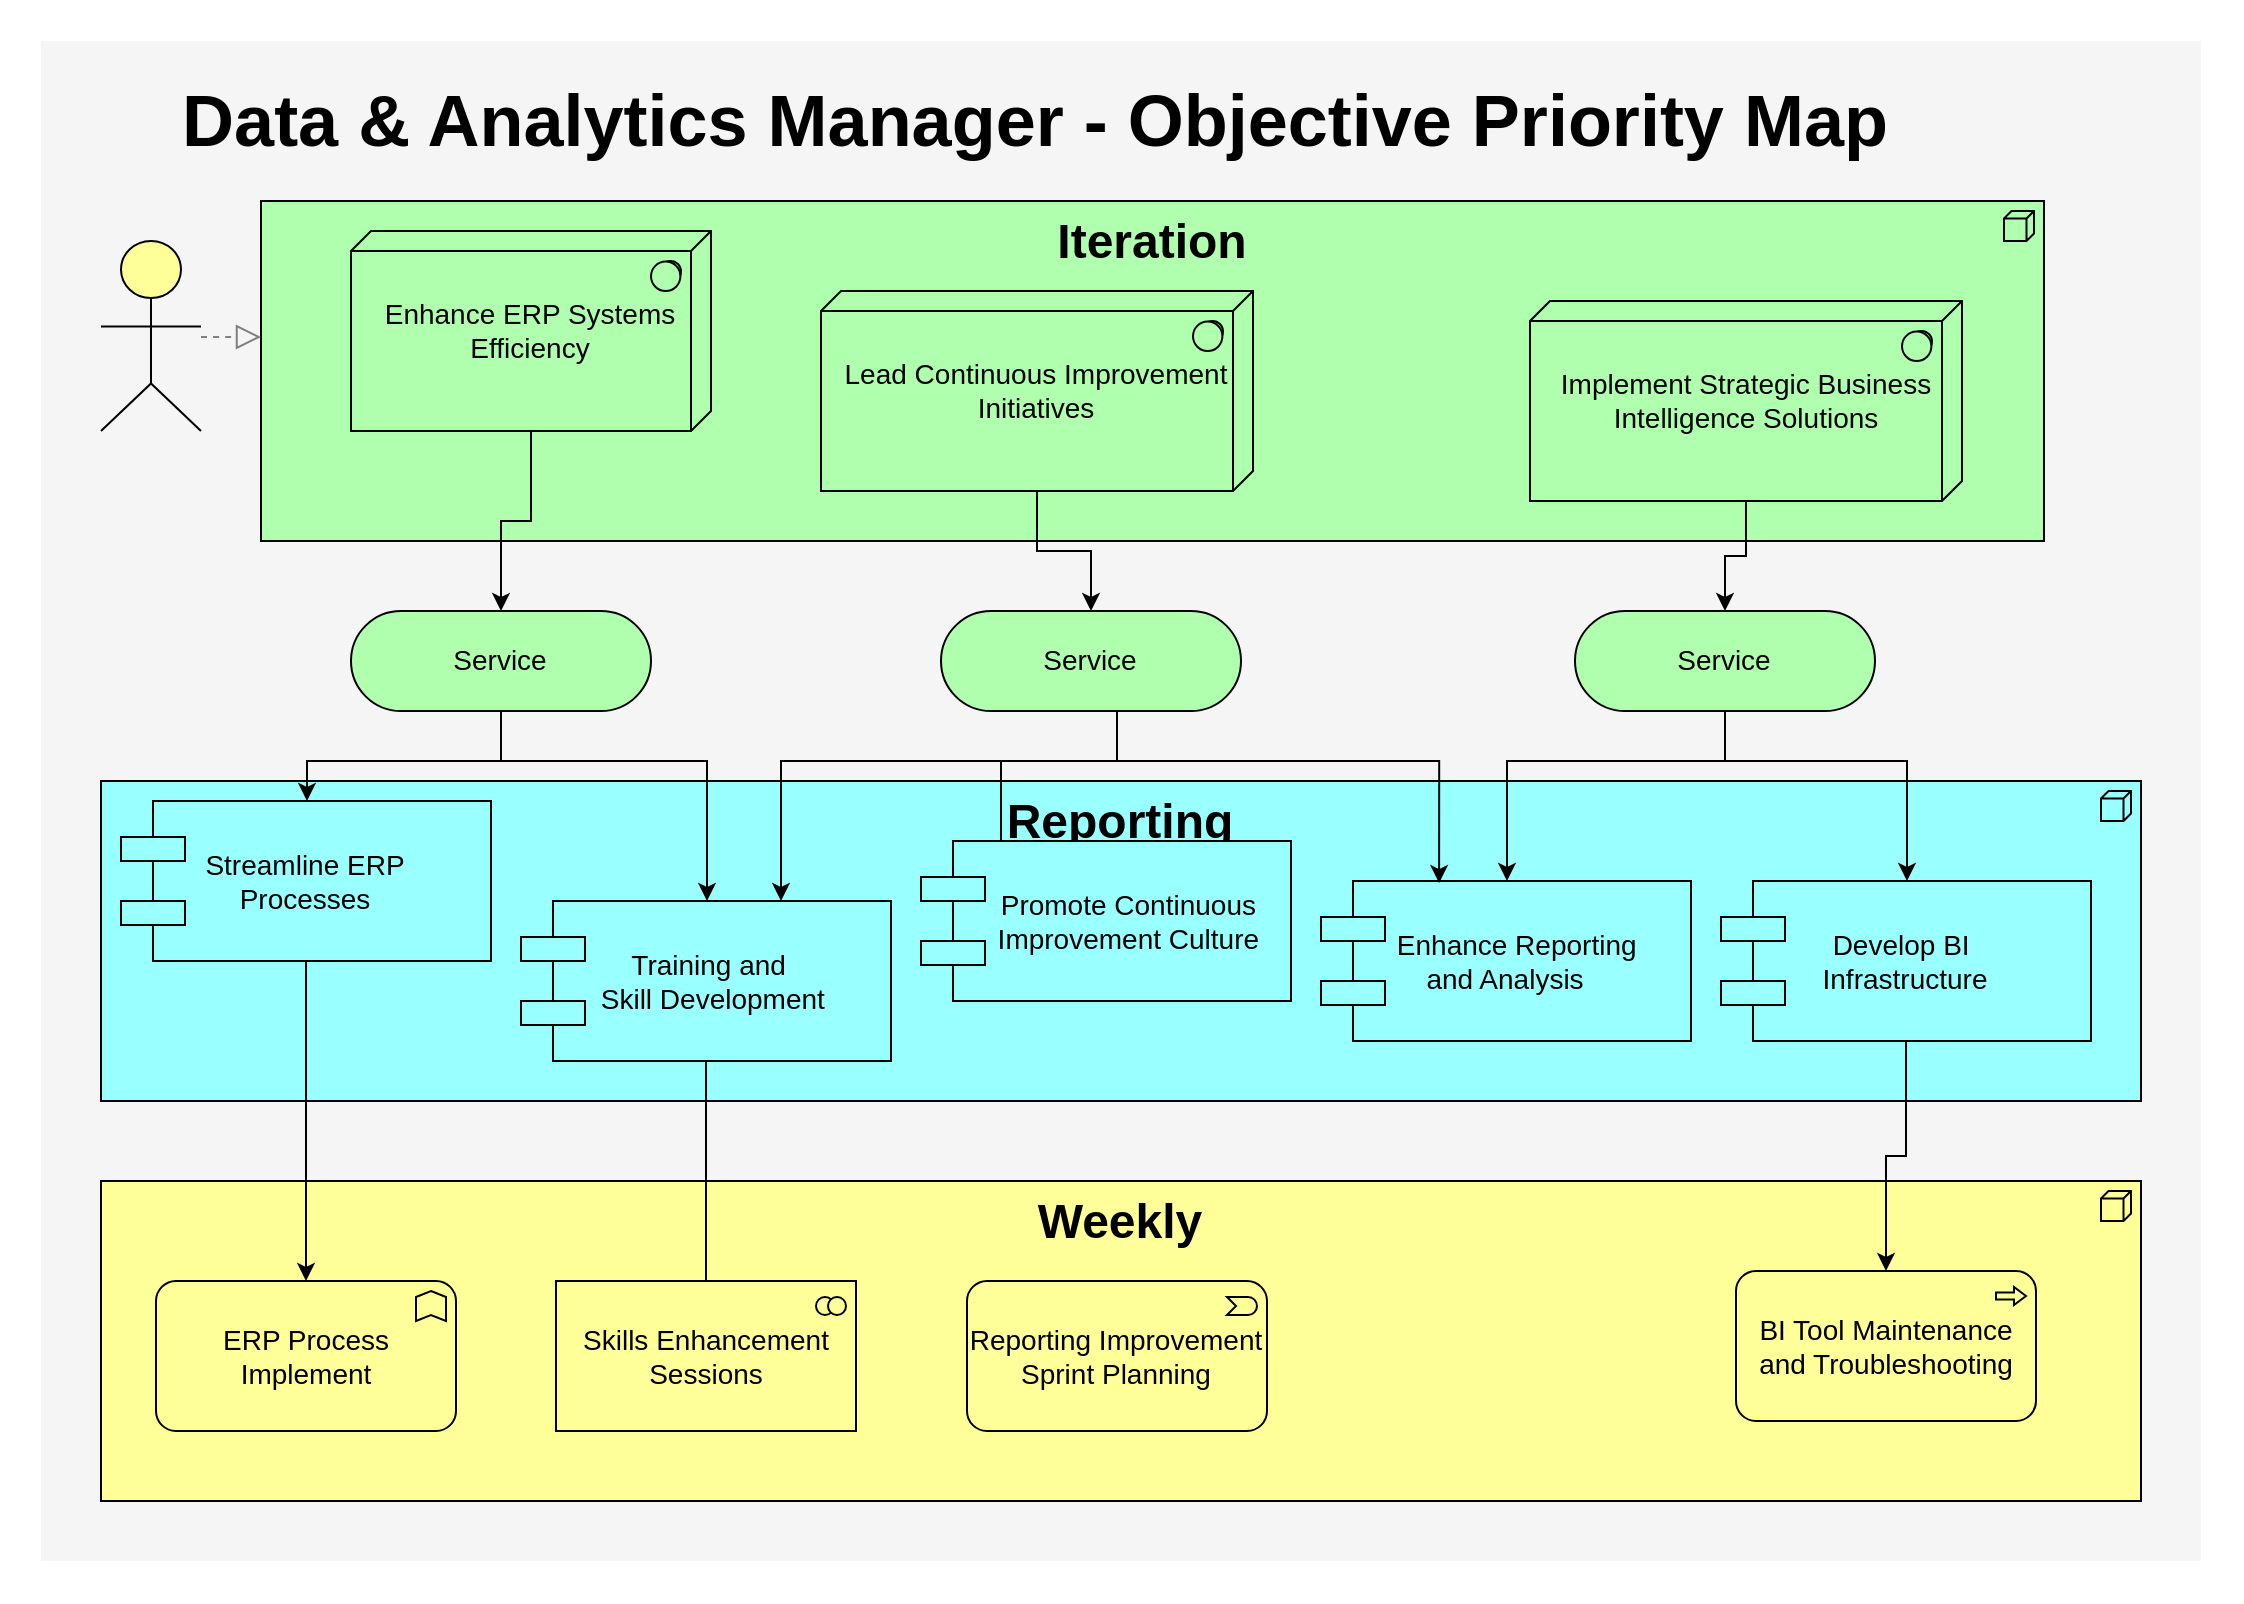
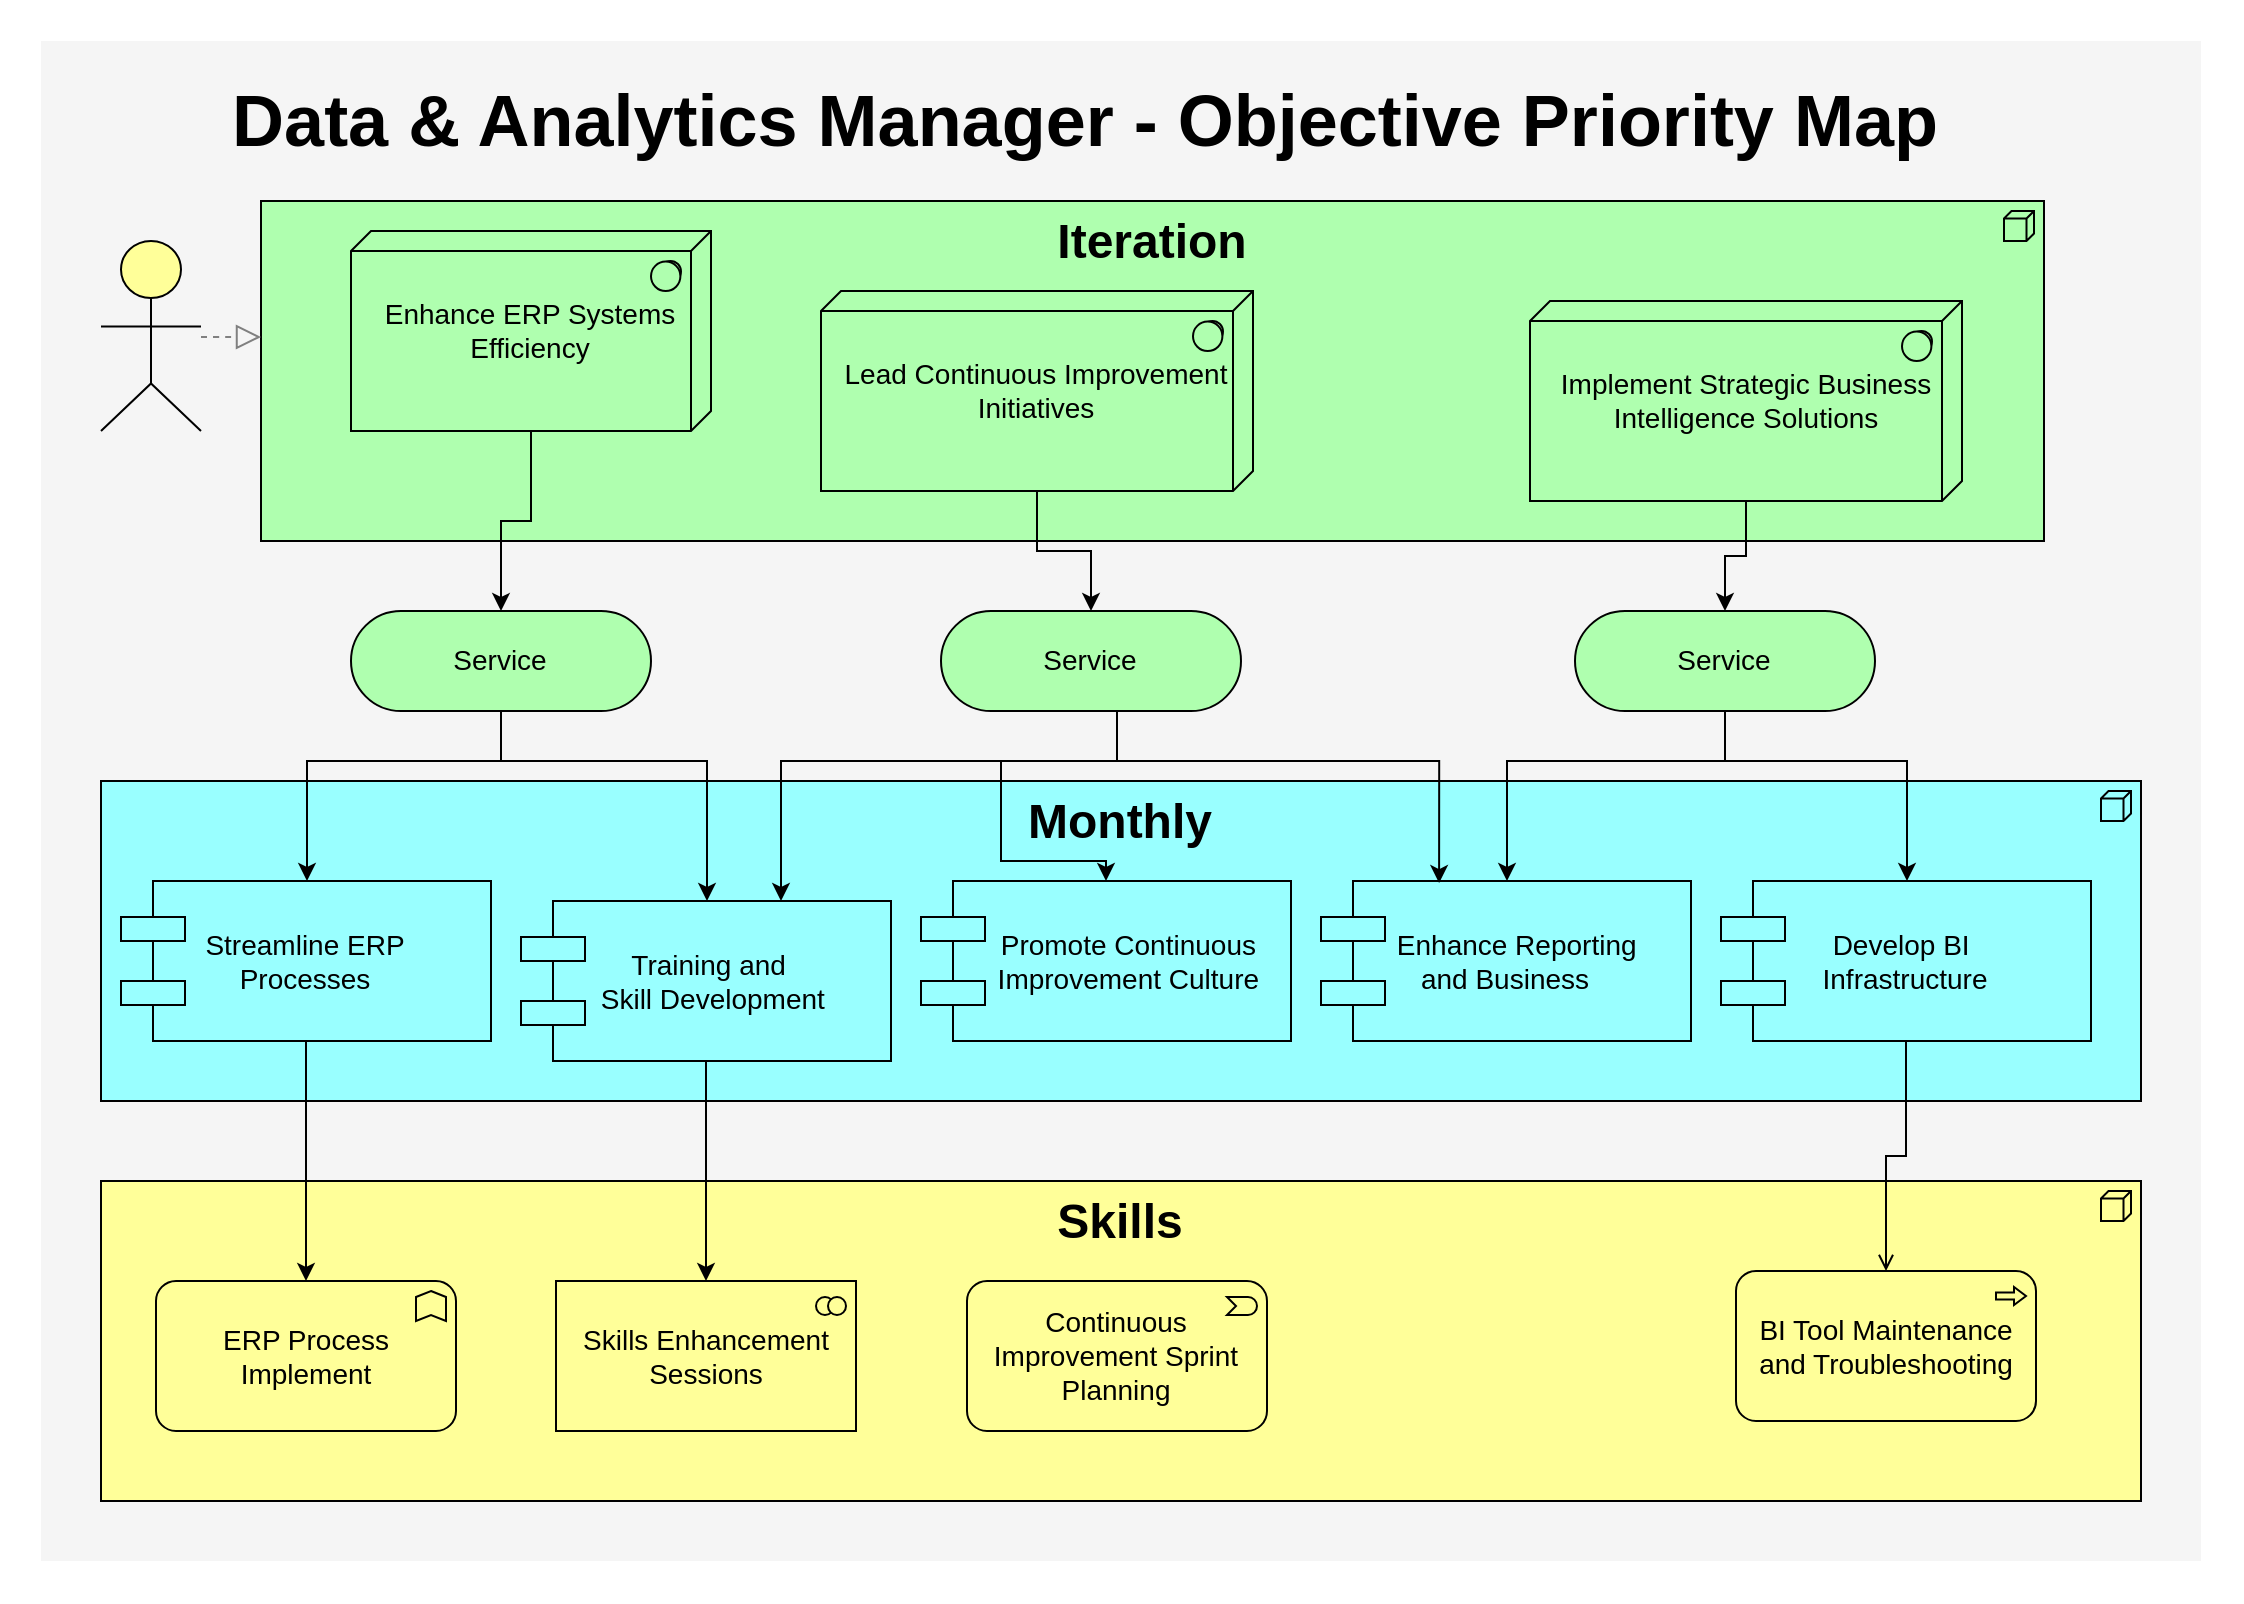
node "Data & Analytics Manager - Objective Priority Map": moved (1034, 121) -> (1084, 121)
node "Reporting": label "Reporting" -> "Monthly"
node "Streamline ERP Processes": moved (306, 881) -> (306, 961)
node "Promote Continuous Improvement Culture": moved (1106, 921) -> (1106, 961)
node "Enhance Reporting and Analysis": label "Enhance Reporting and Analysis" -> "Enhance Reporting and Business"
node "Weekly": label "Weekly" -> "Skills"
edge "Develop BI Infrastructure" -> "BI Tool Maintenance and Troubleshooting": arrowhead classic -> open
edge "Training and Skill Development" -- "Skills Enhancement Sessions": arrowhead none -> classic
node "Reporting Improvement Sprint Planning": label "Reporting Improvement Sprint Planning" -> "Continuous Improvement Sprint Planning"
